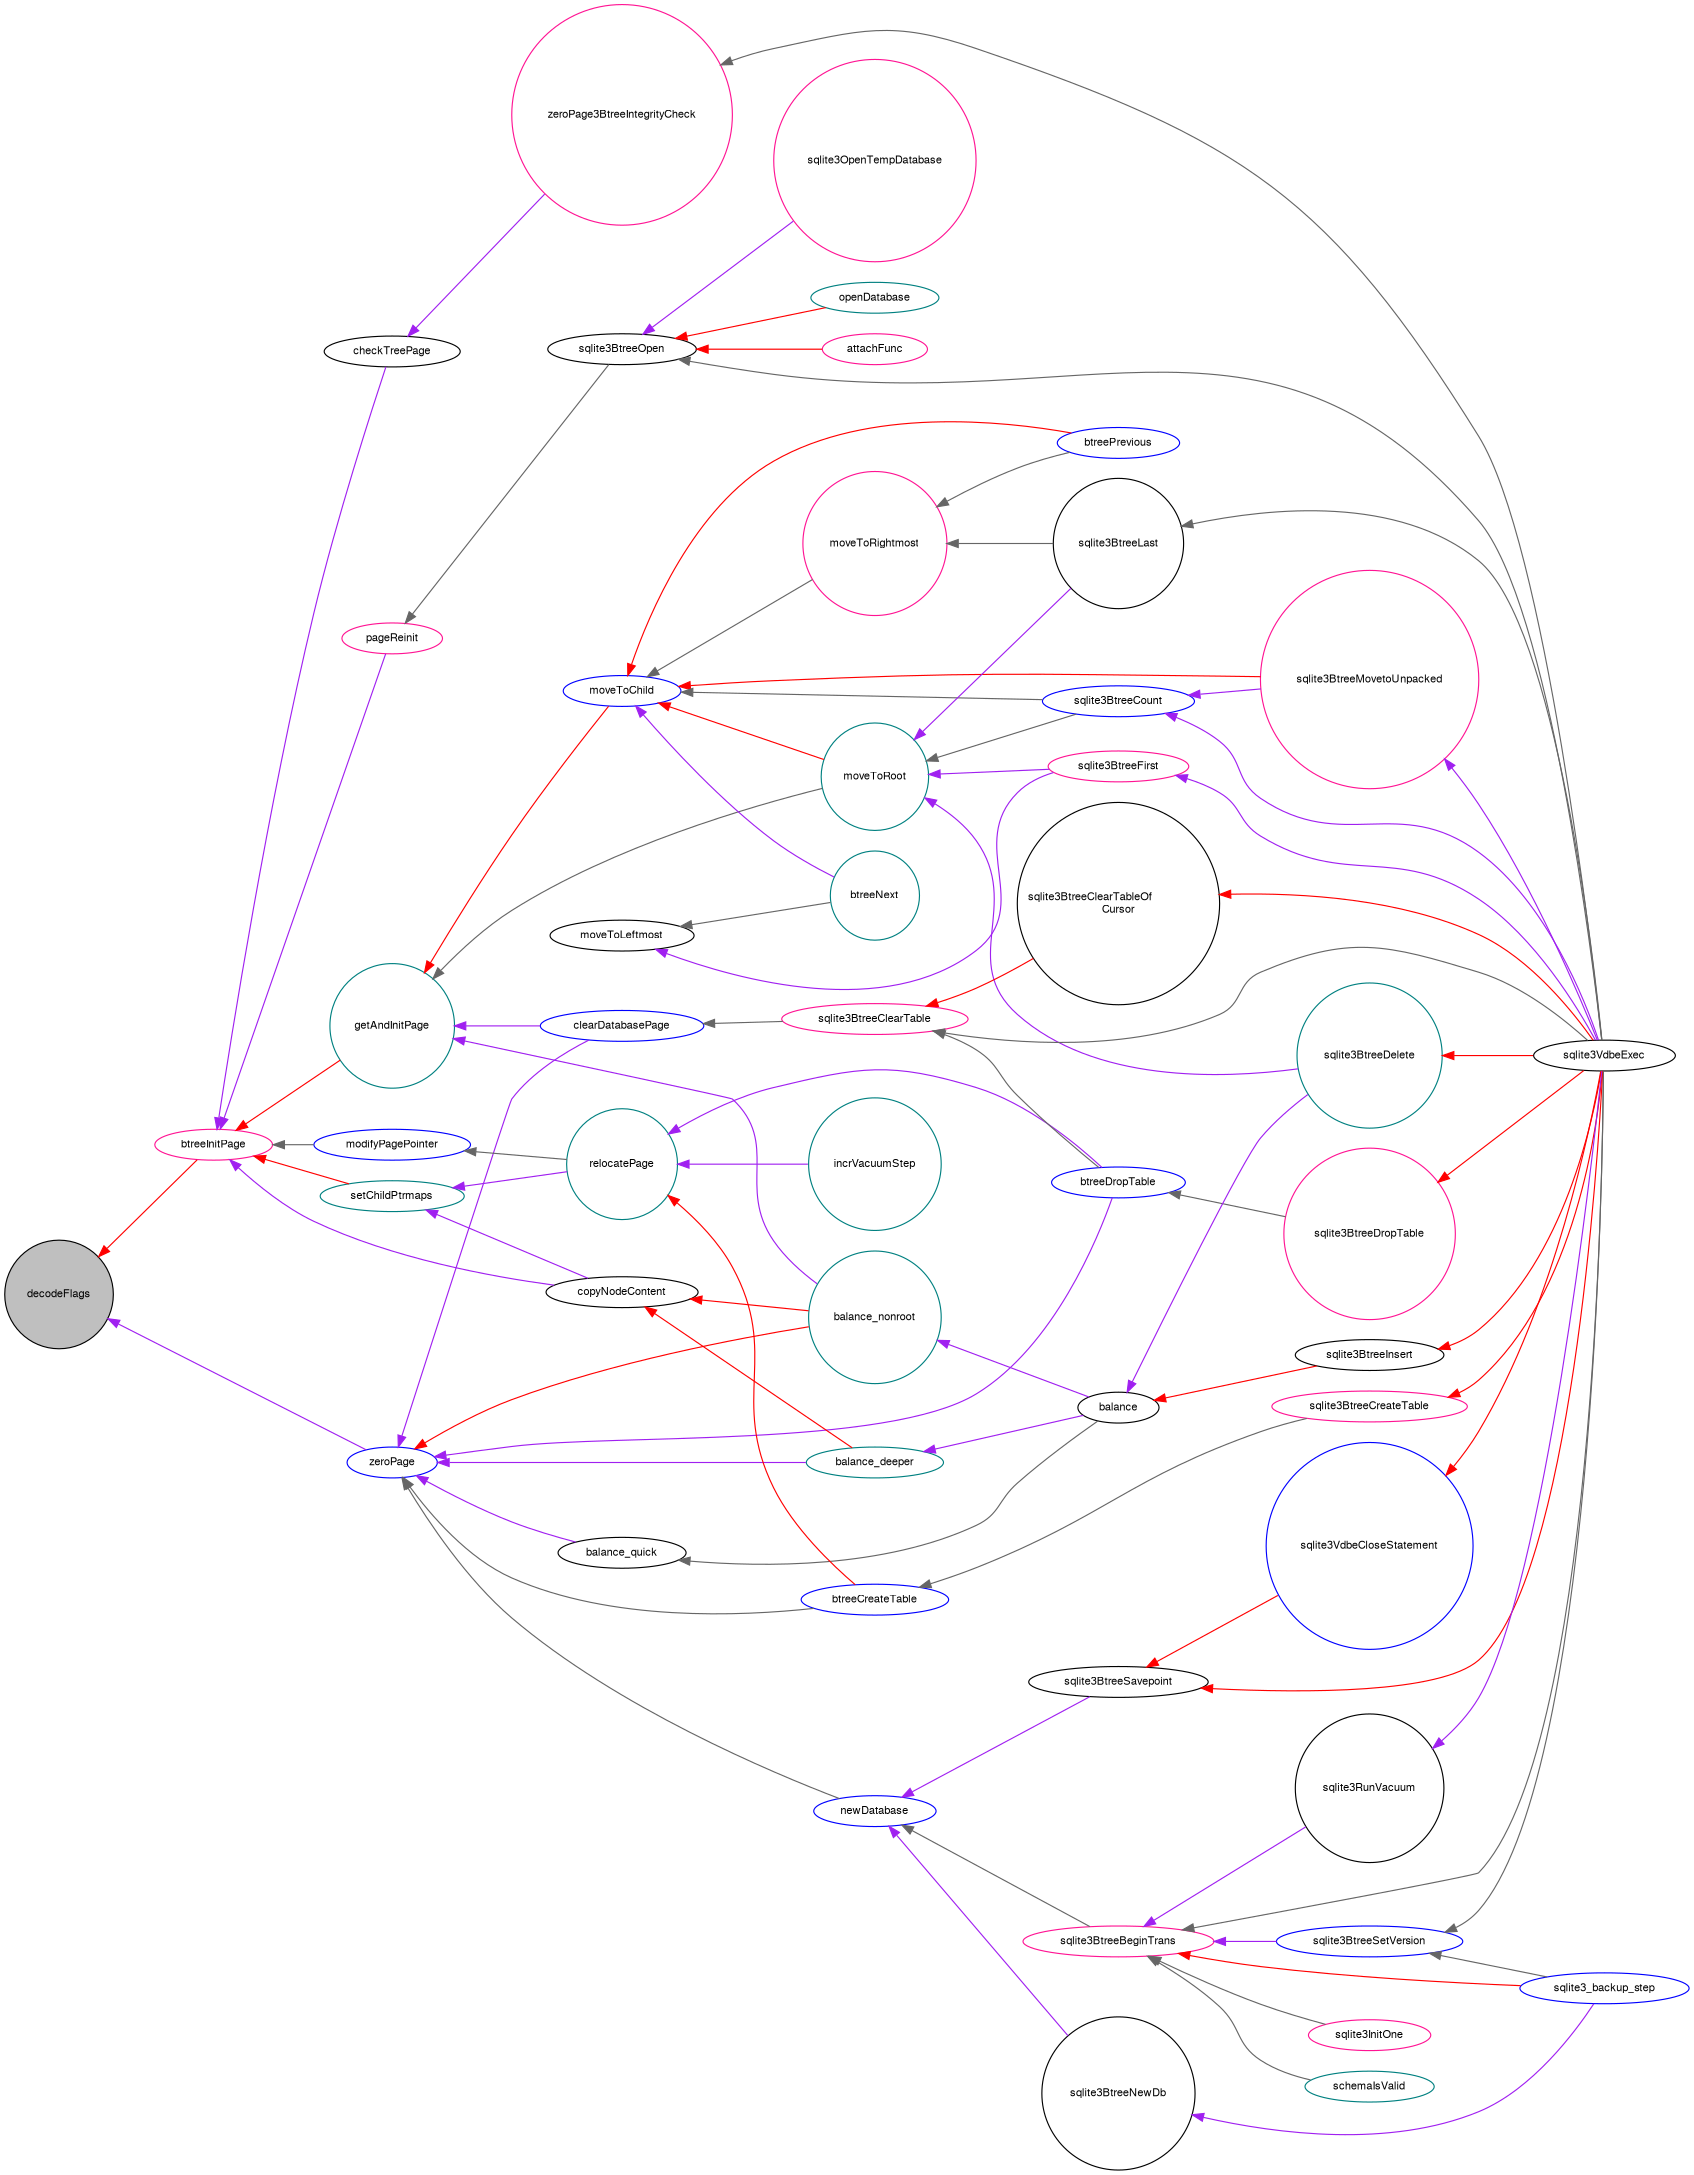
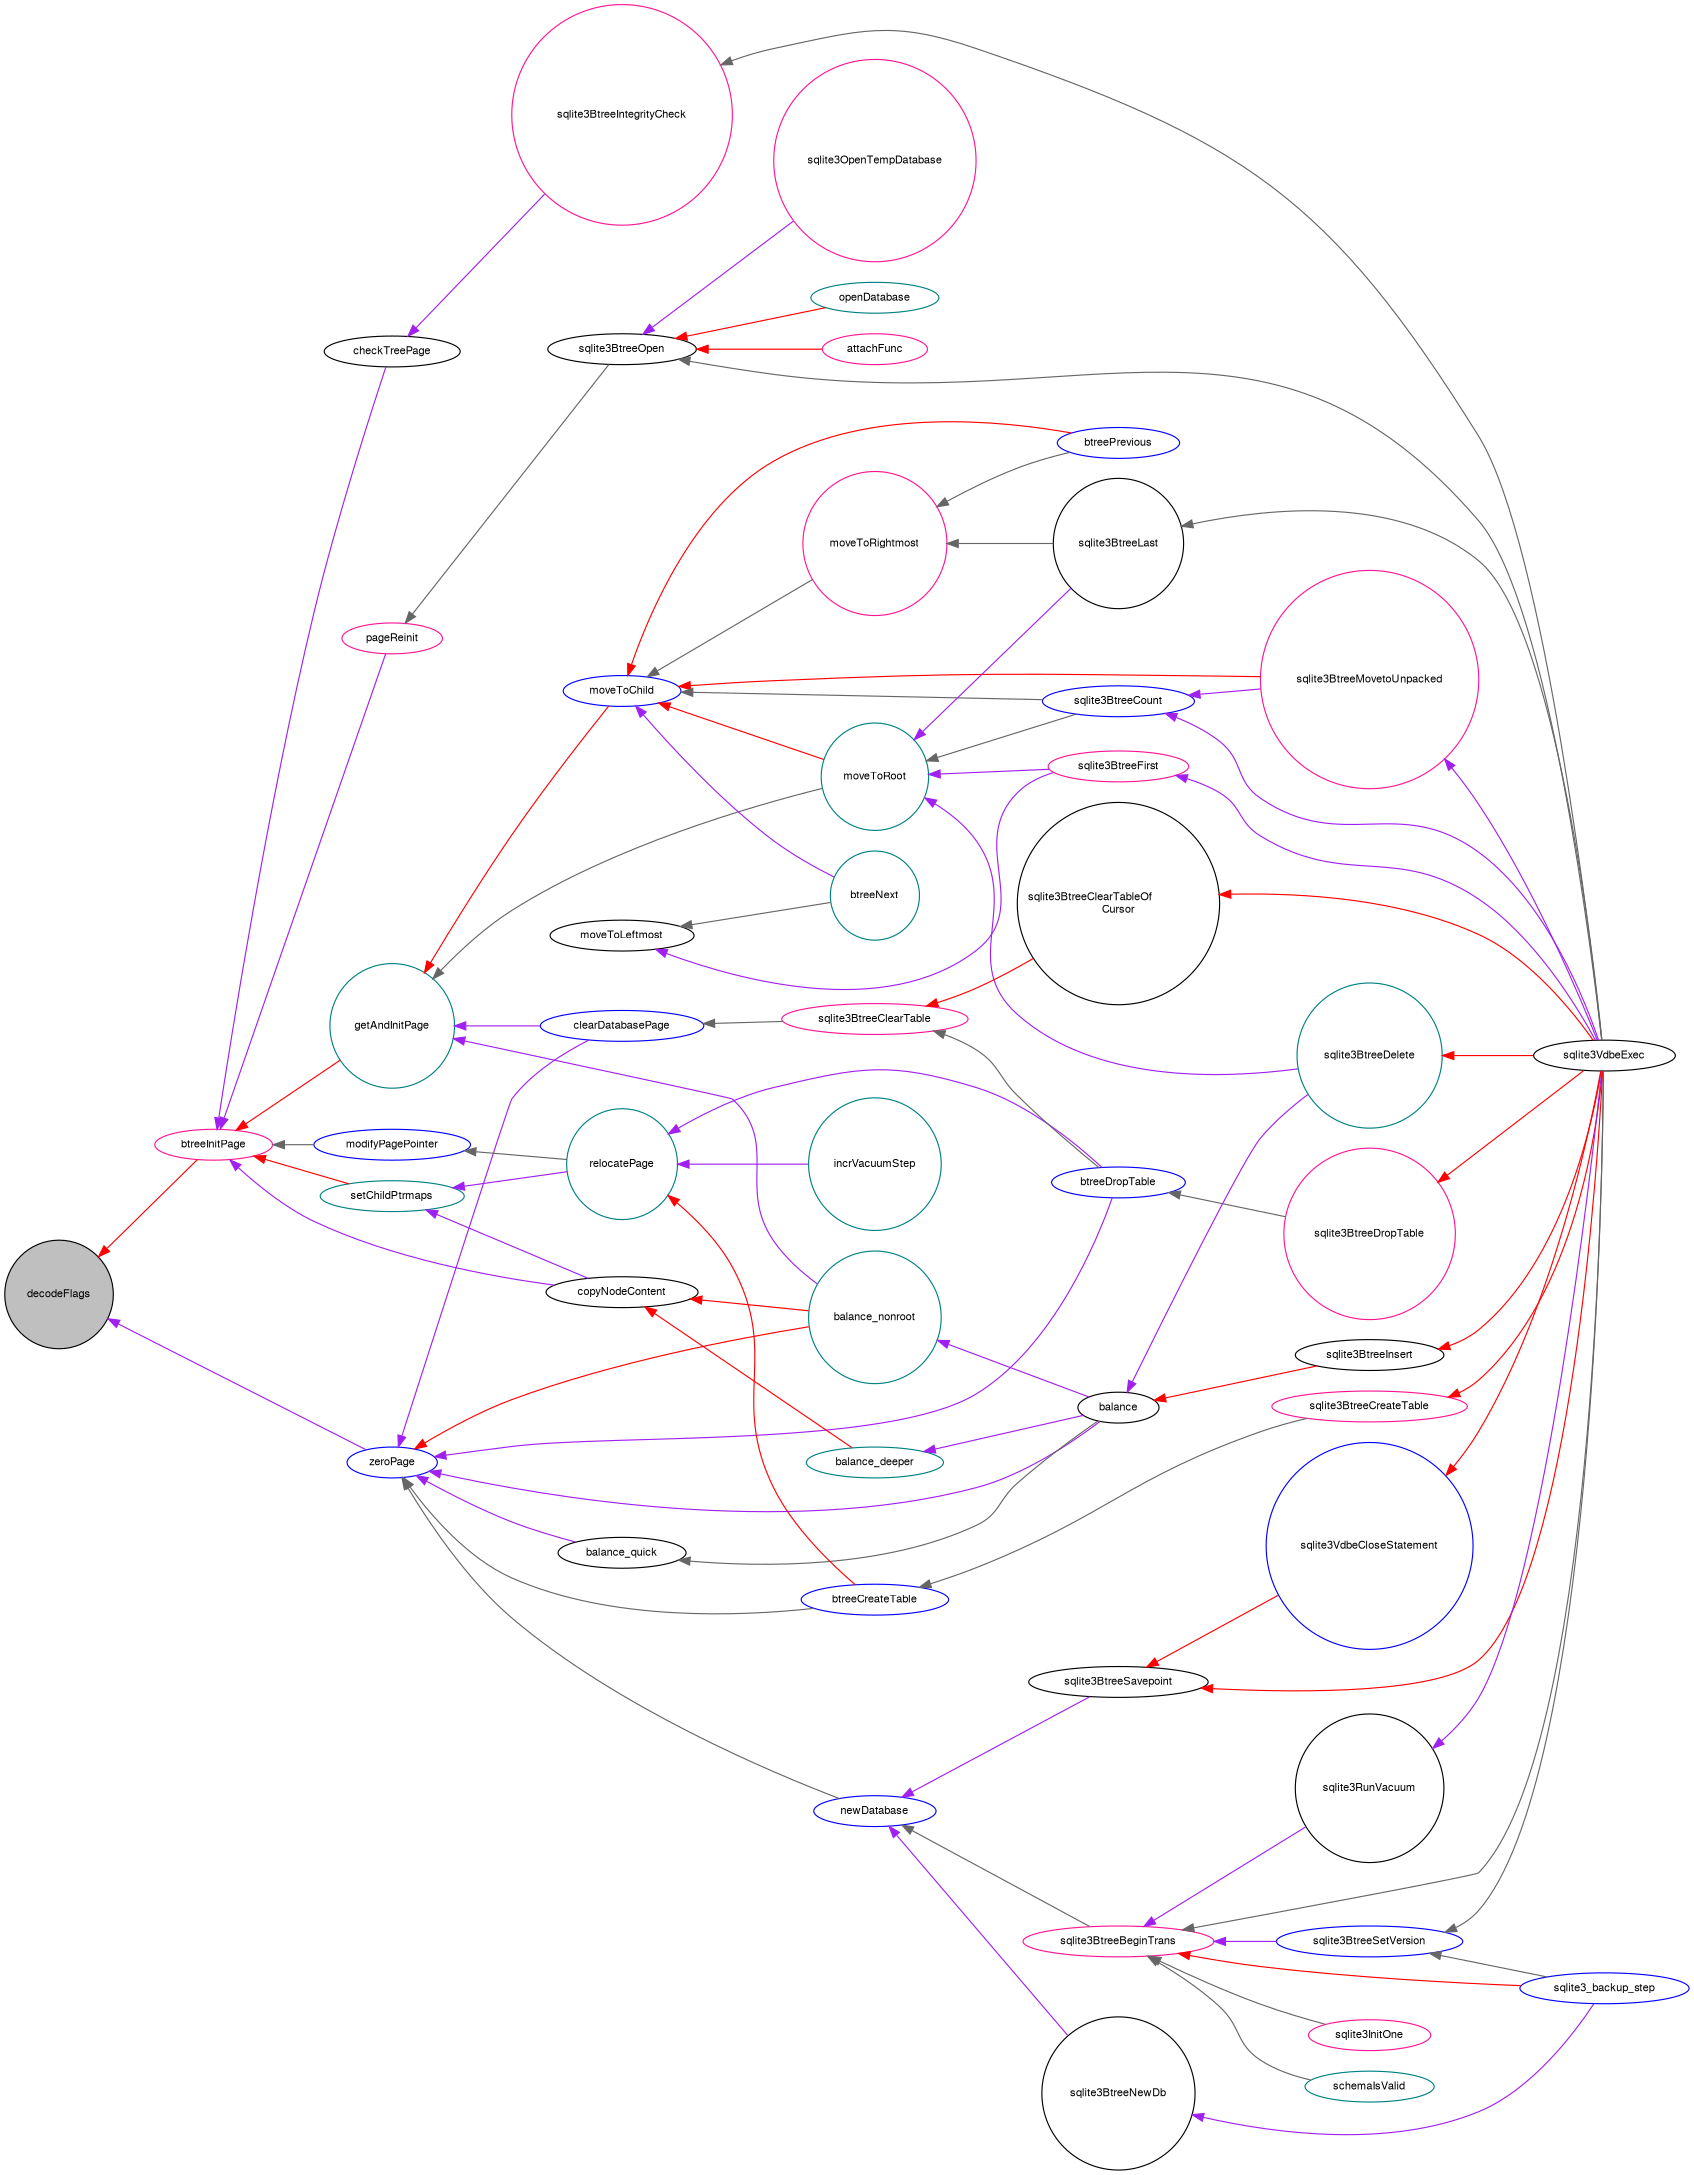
node "zeroPage3BtreeIntegrityCheck": label "zeroPage3BtreeIntegrityCheck" -> "sqlite3BtreeIntegrityCheck"
edge "sqlite3VdbeExec" -> "sqlite3BtreeClearTable": removed
edge "balance_deeper" -> "zeroPage": now "balance" -> "zeroPage"
